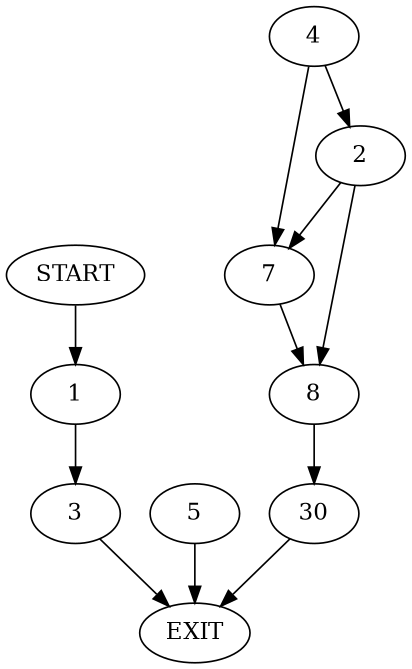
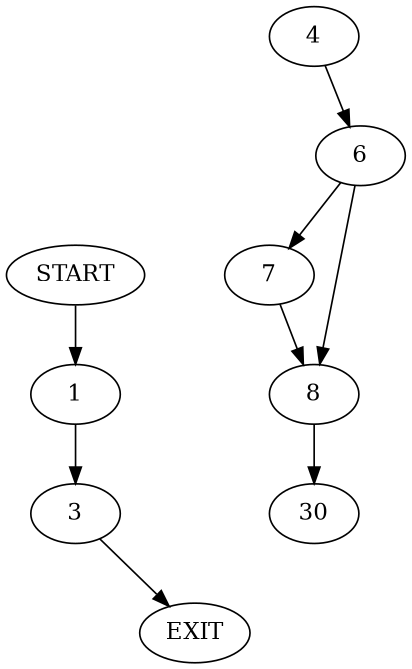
edge "4" -> "7": removed
node "2": label "2" -> "6"
node "5": removed
edge "30" -> "EXIT": removed
